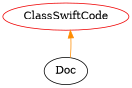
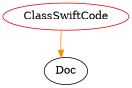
edge "Doc" -> "ClassSwiftCode": reversed
